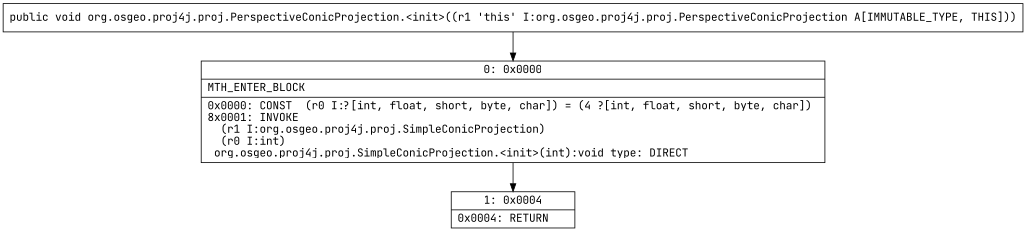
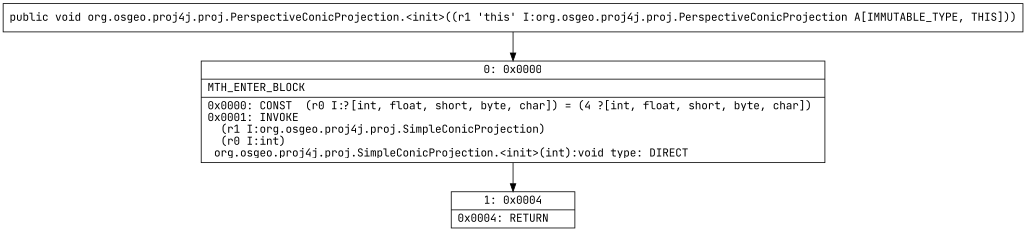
node "0: 0x0000": text "8x0001: INVOKE" -> "0x0001: INVOKE"
